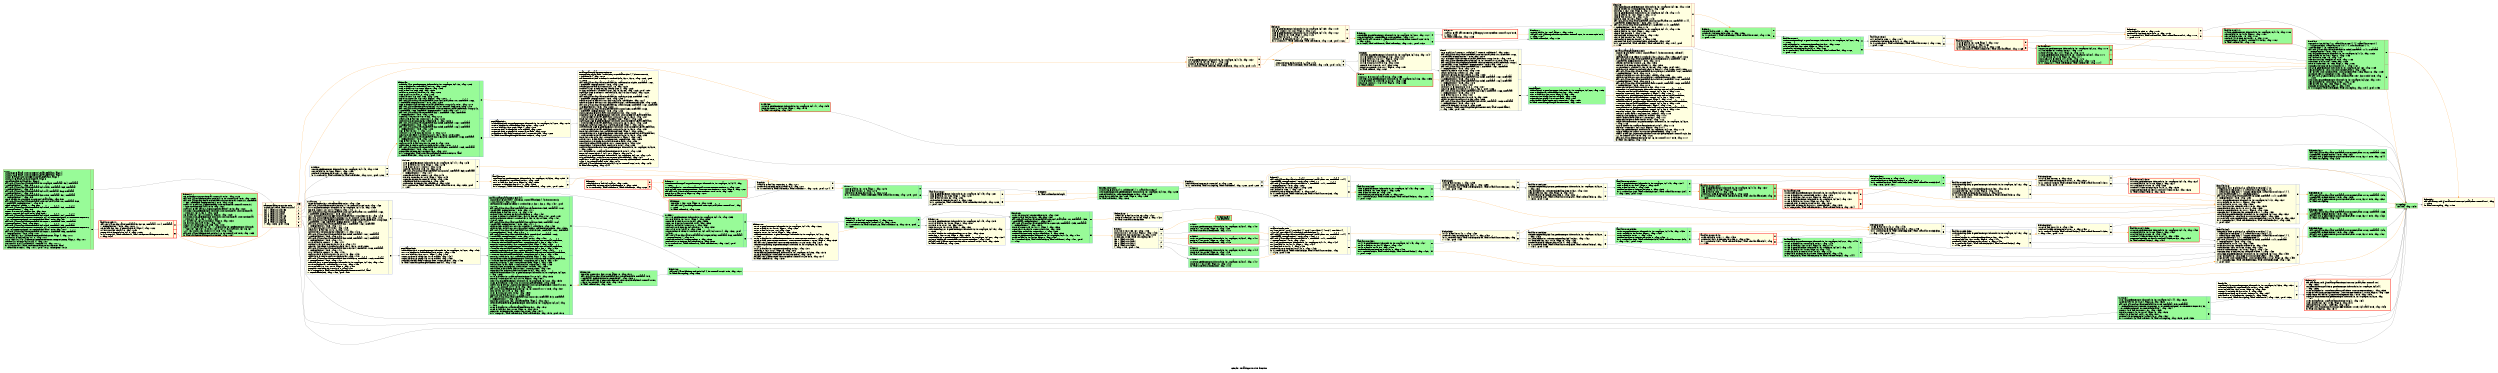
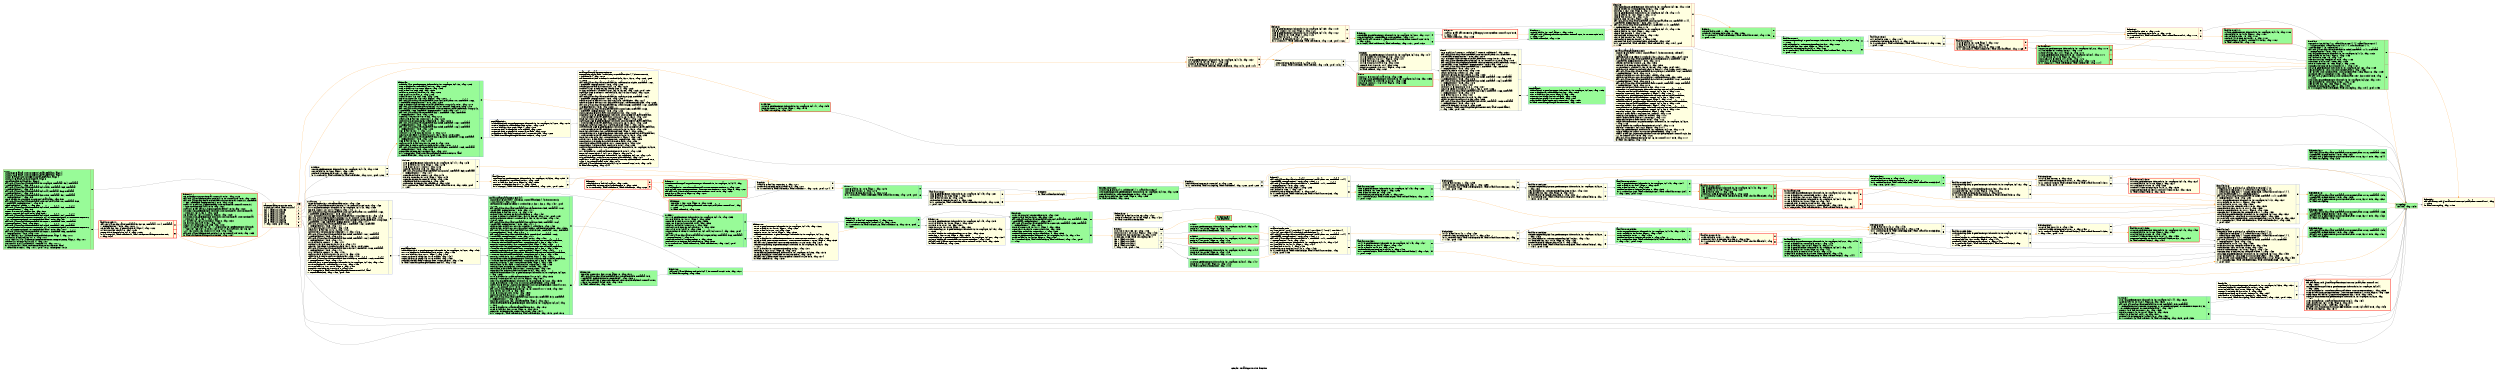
edge "serial_update_parameters.exit404:" -> "if.then133:": now "serial_update_parameters.exit404:" -> "if.then63:"
